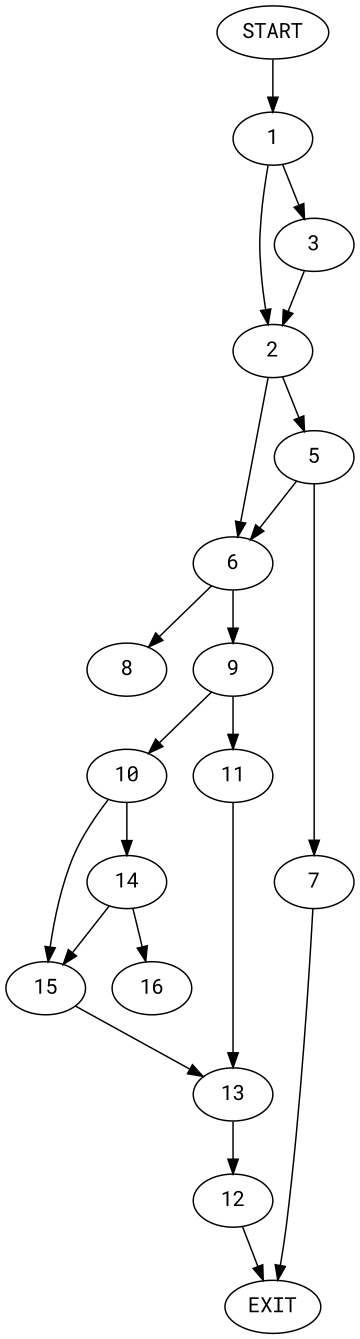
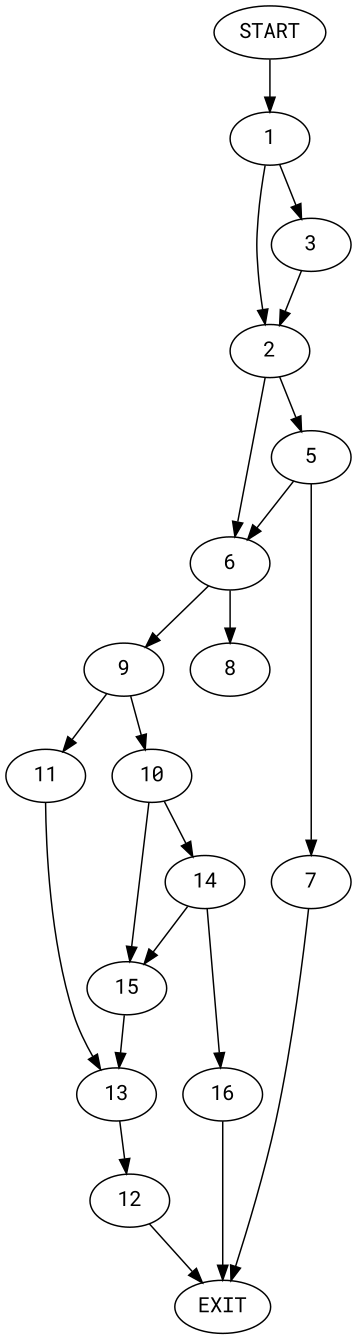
edge "16" -> "EXIT": added
